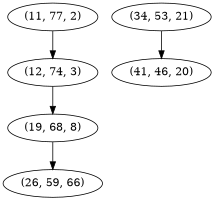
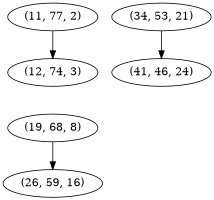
node "(41, 46, 20)": label "(41, 46, 20)" -> "(41, 46, 24)"
edge "(12, 74, 3)" -> "(19, 68, 8)": removed
node "(26, 59, 66)": label "(26, 59, 66)" -> "(26, 59, 16)"
